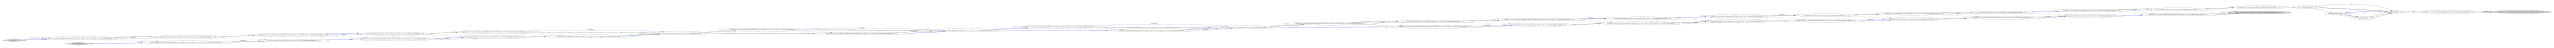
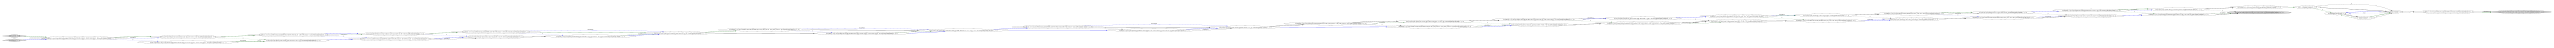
node "testIntegerIn['1', '0', '0']": added
node "testIntegerNotIn['0', '0', '1']": removed
